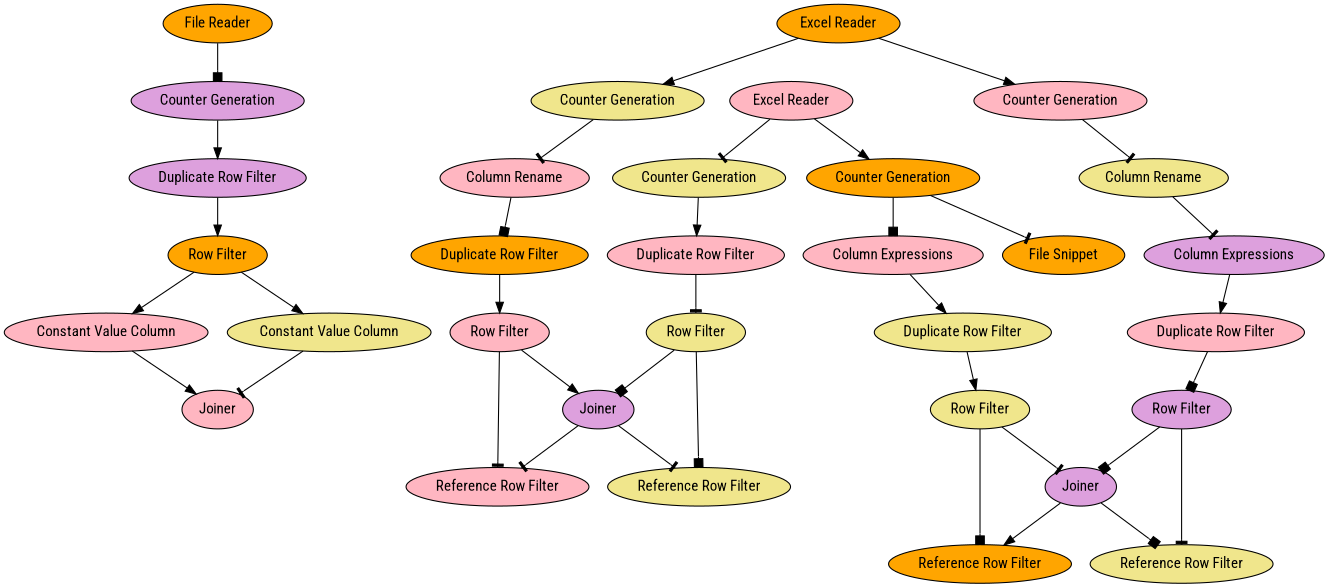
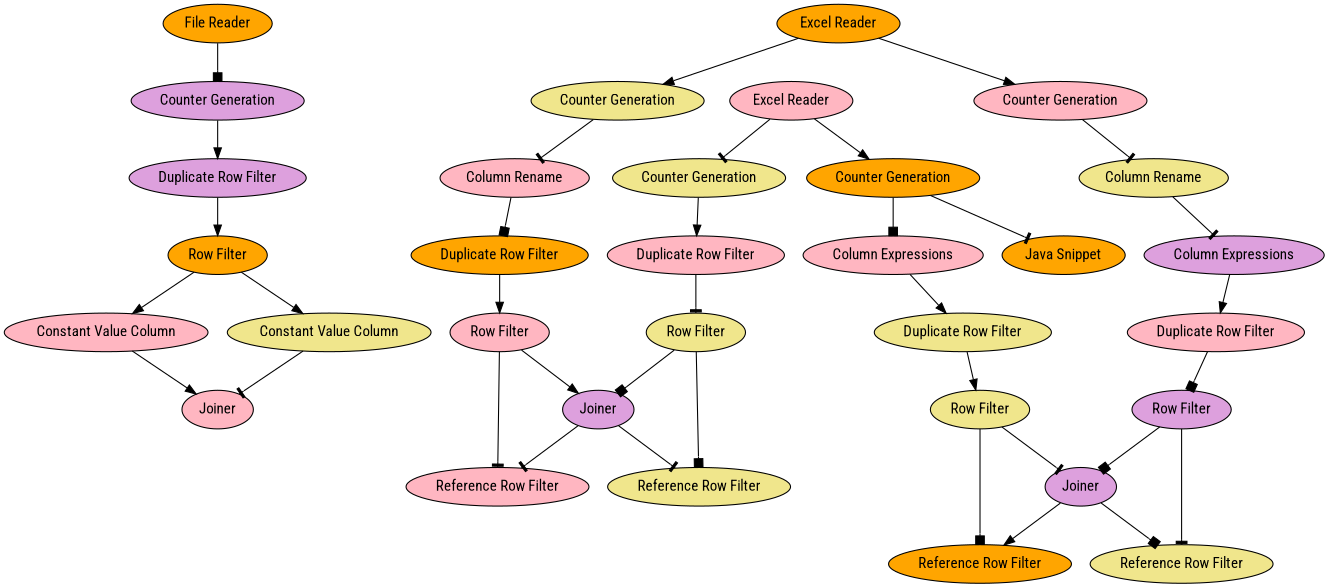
node "File Snippet": label "File Snippet" -> "Java Snippet"
